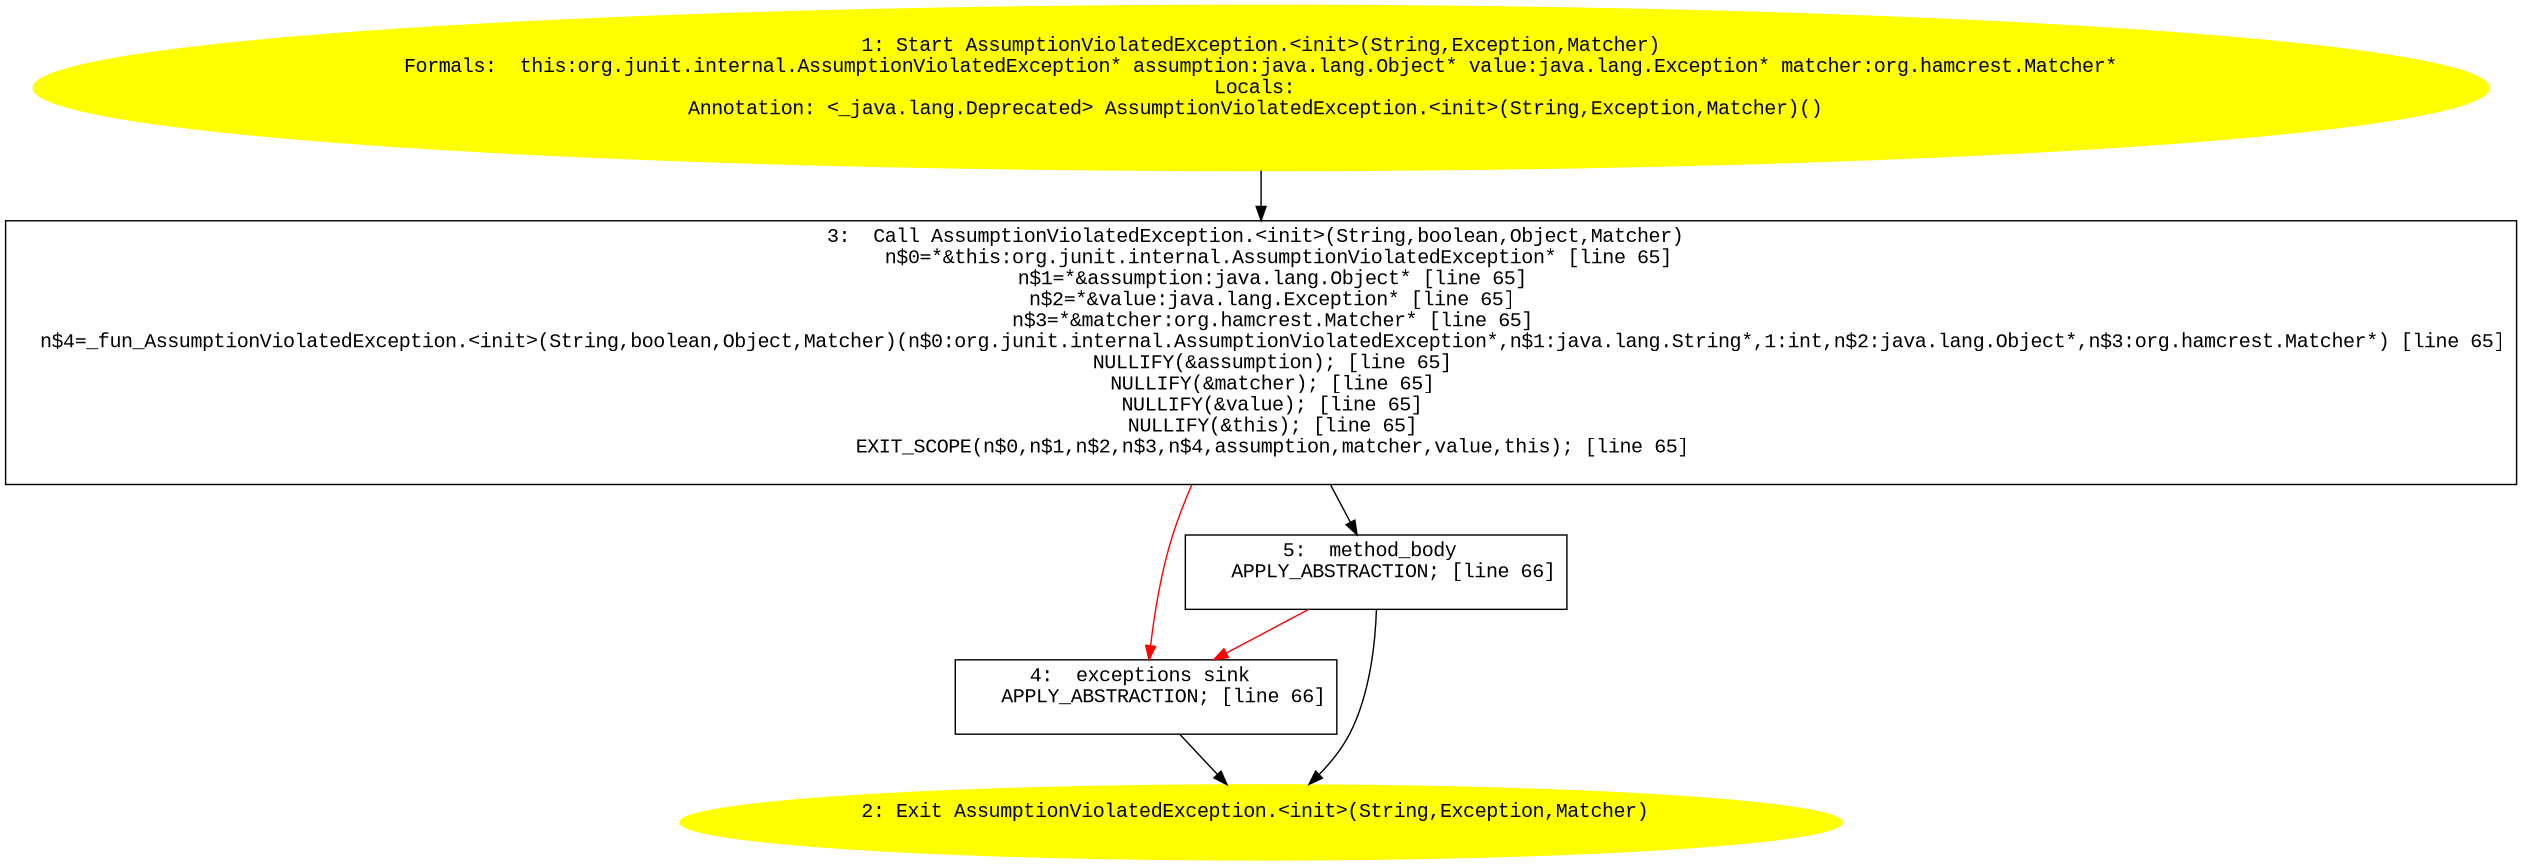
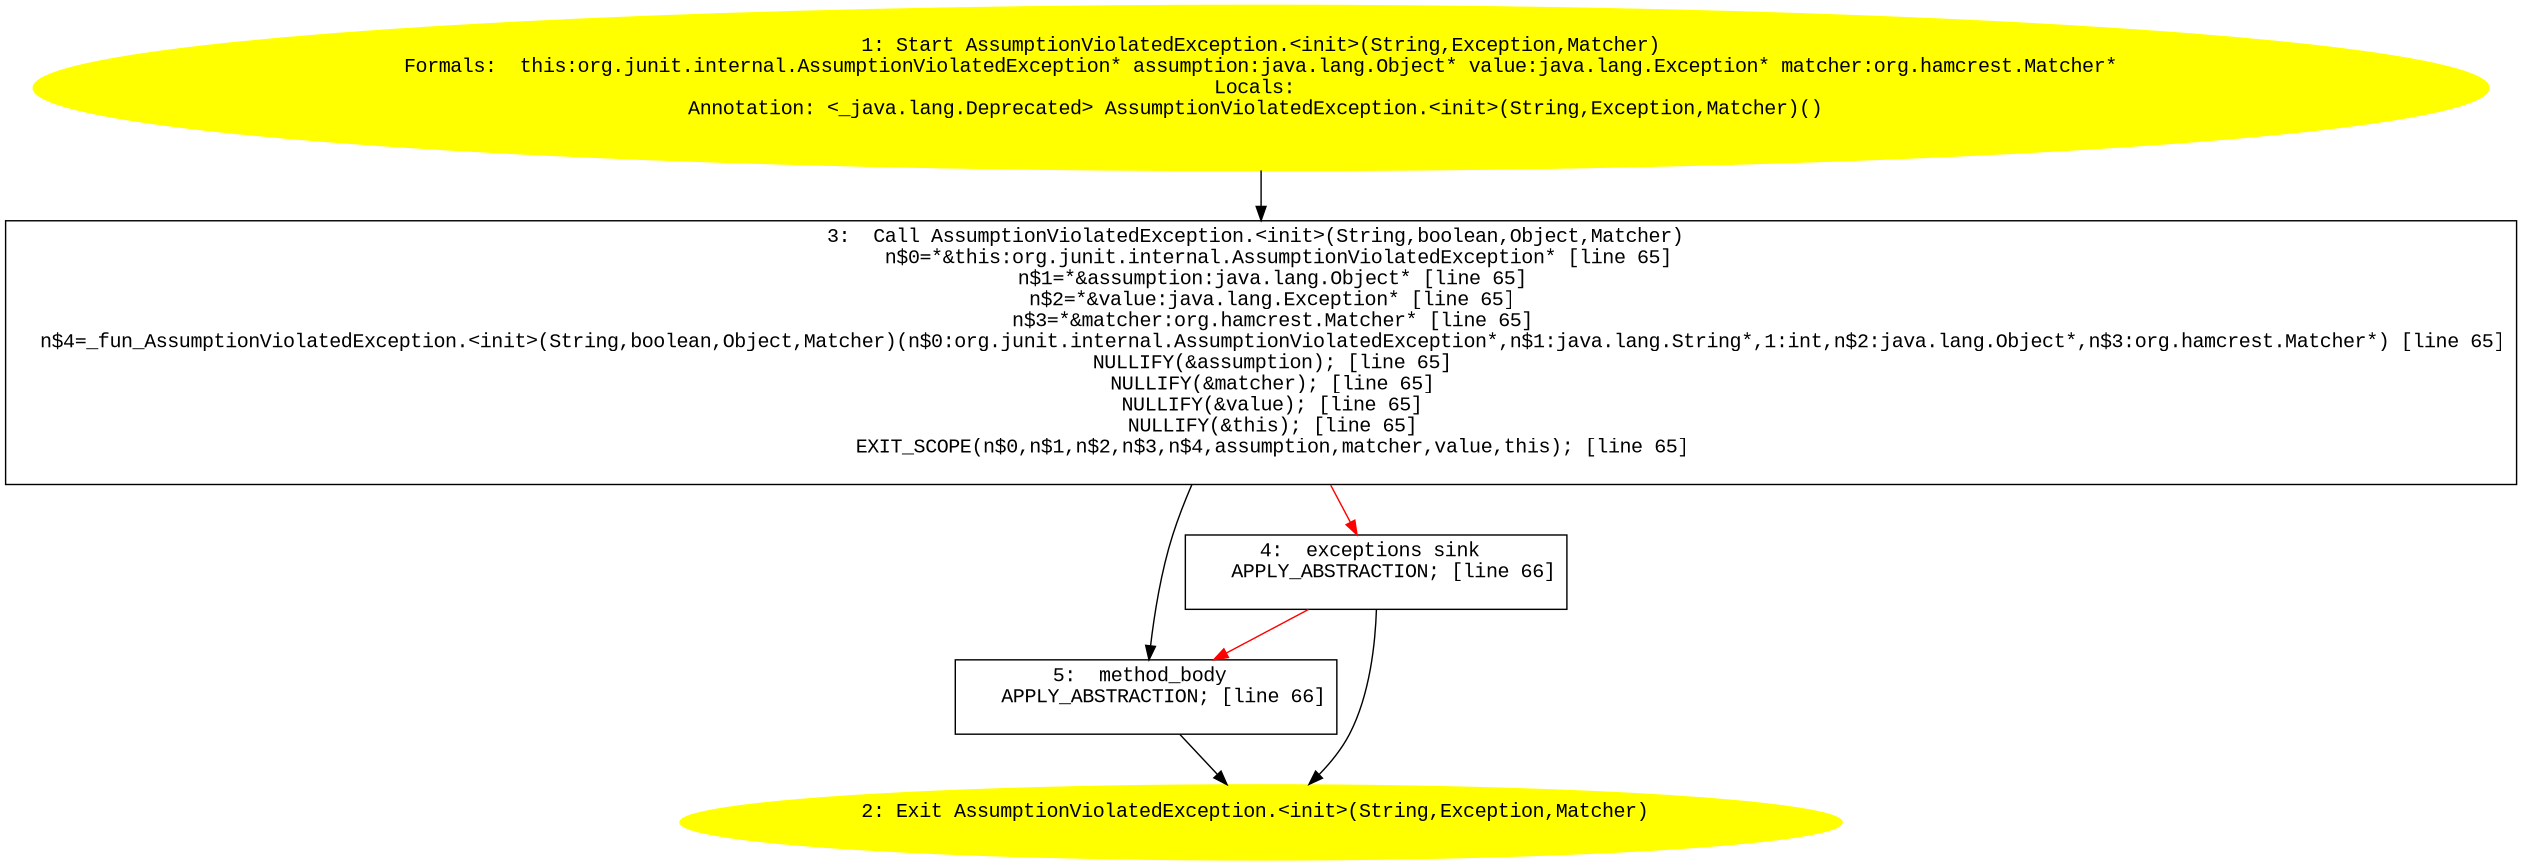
edge "5:  method_body APPLY_ABSTRACTION; [line 66]" -> "4:  exceptions sink APPLY_ABSTRACTION; [line 66]": reversed
